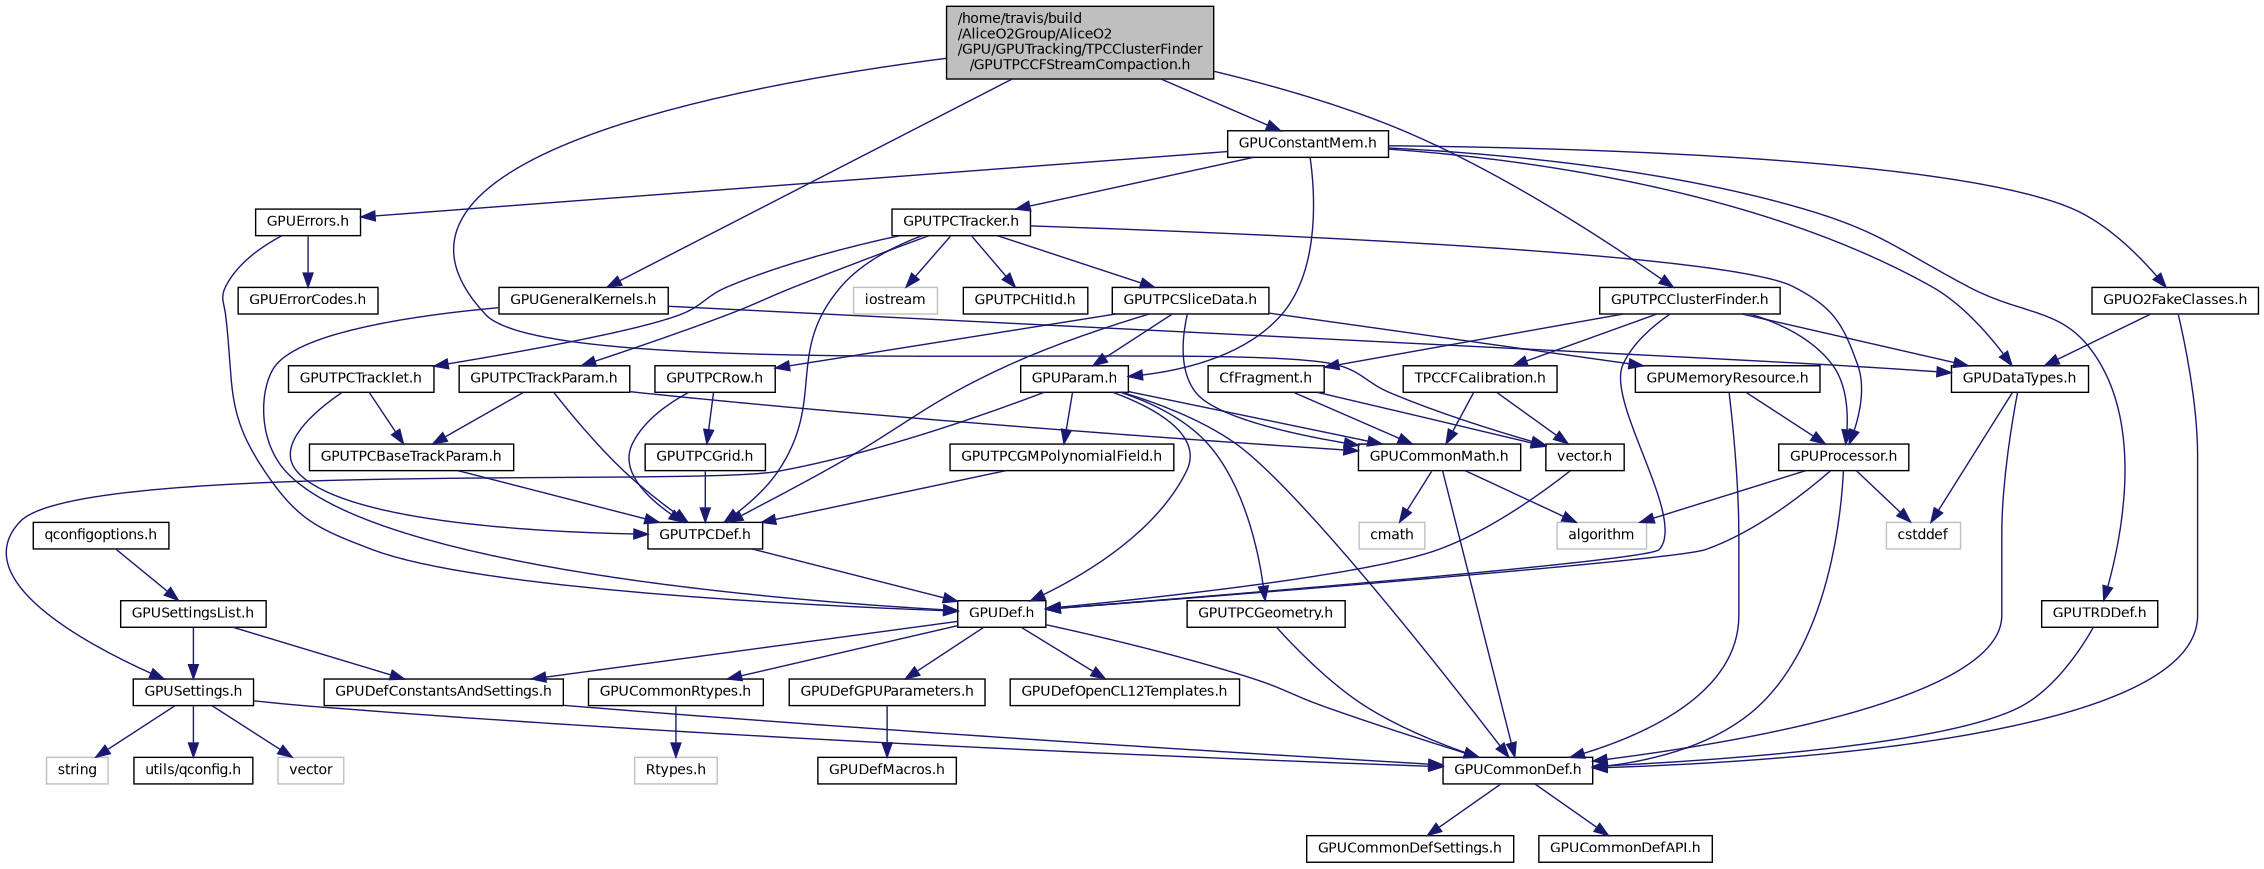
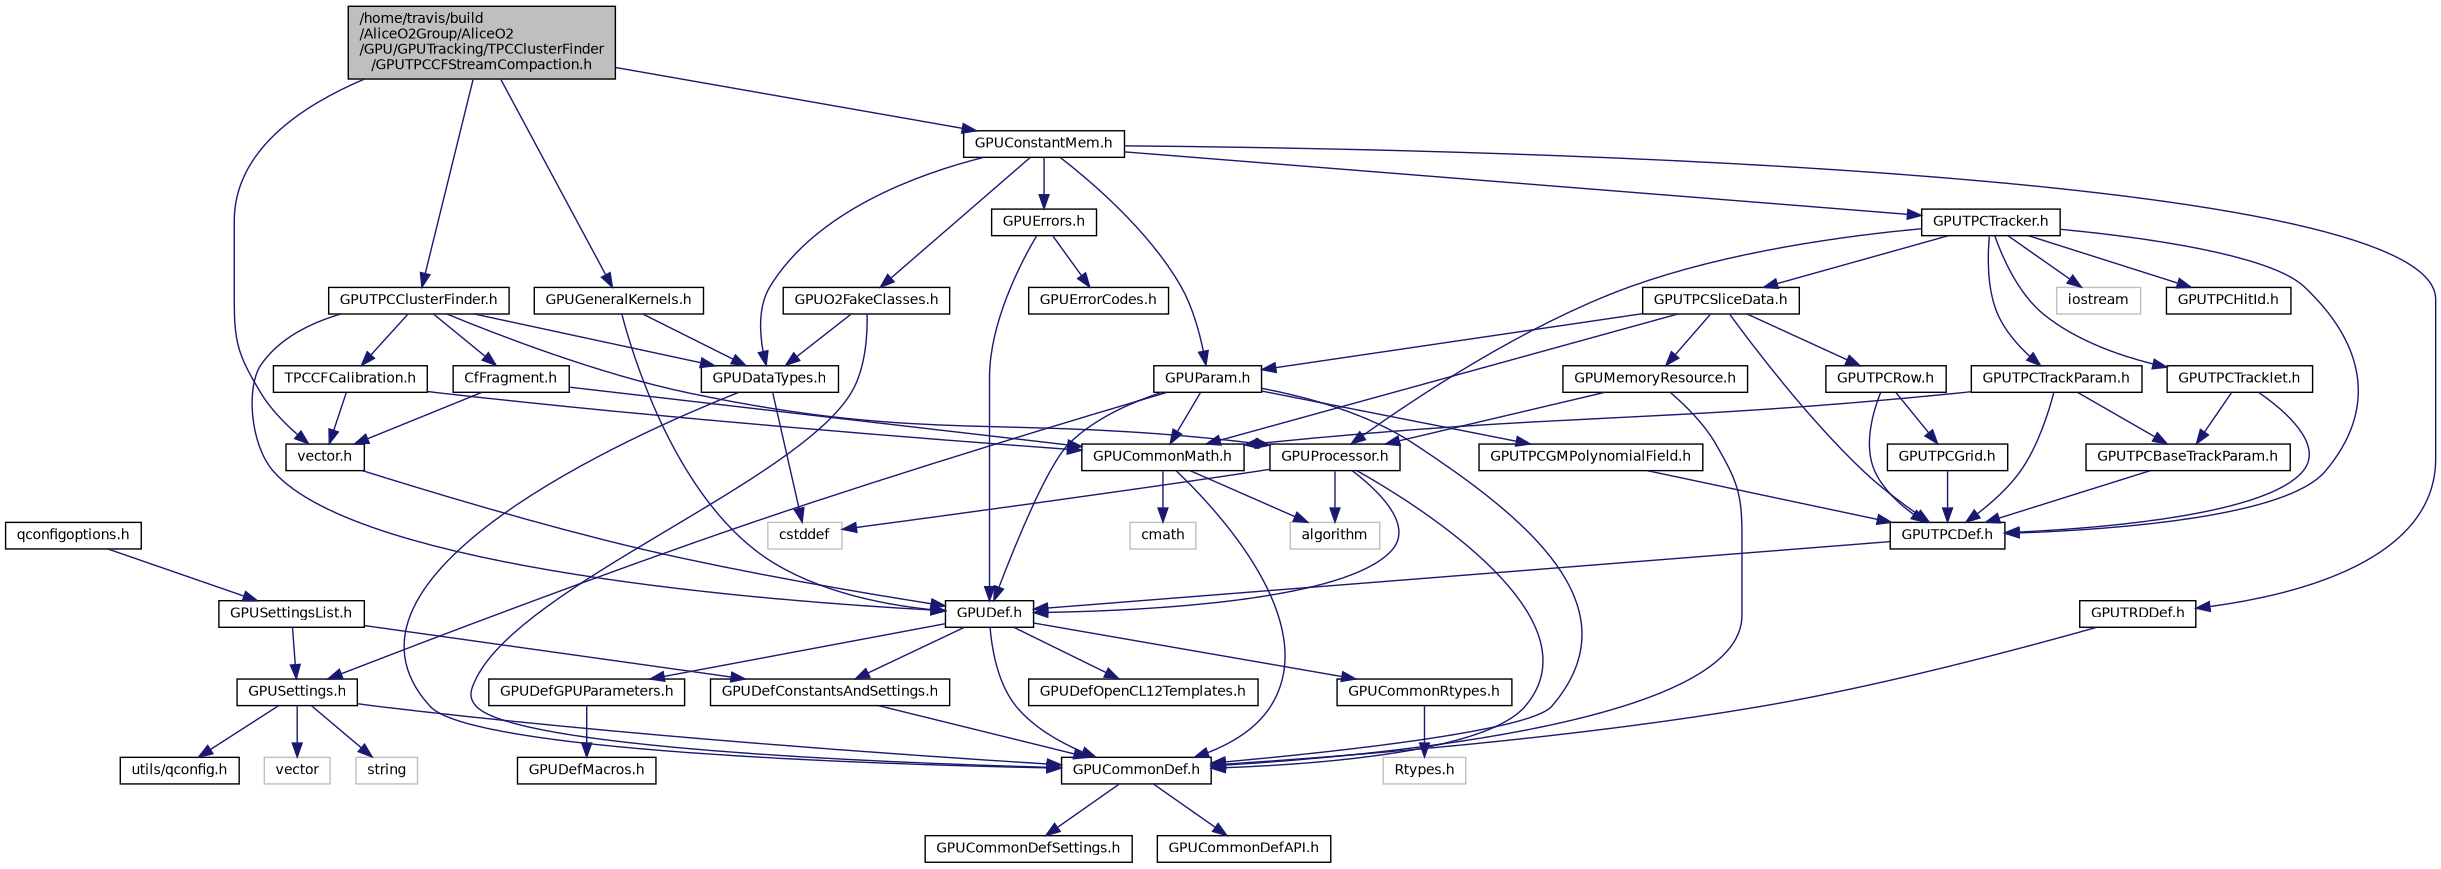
node "GPUTPCGeometry.h": removed
